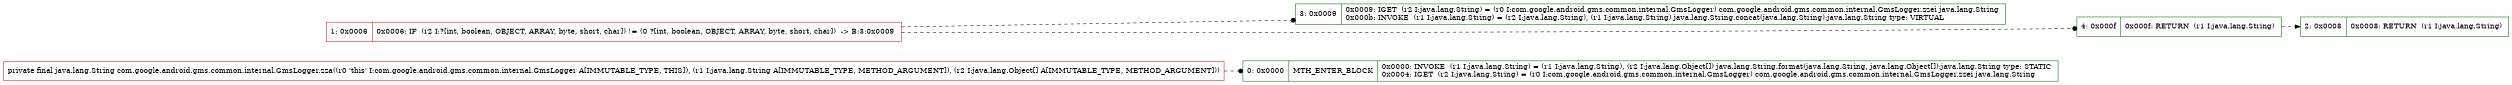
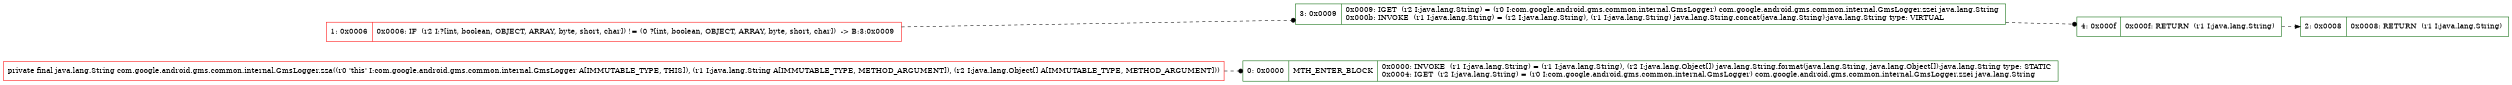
edge "1: 0x0006" -> "4: 0x000f": now "3: 0x0009" -> "4: 0x000f"
